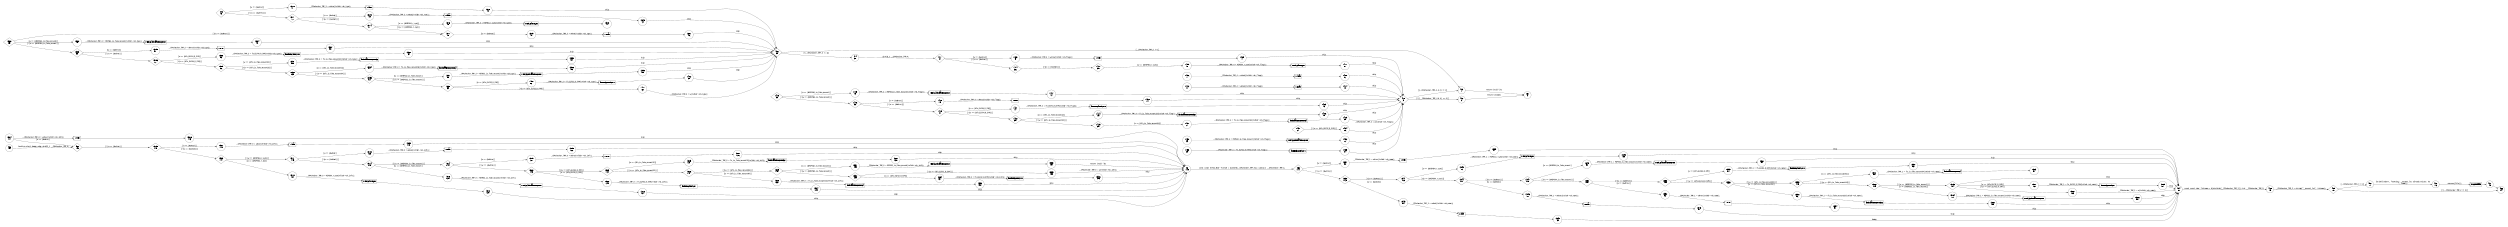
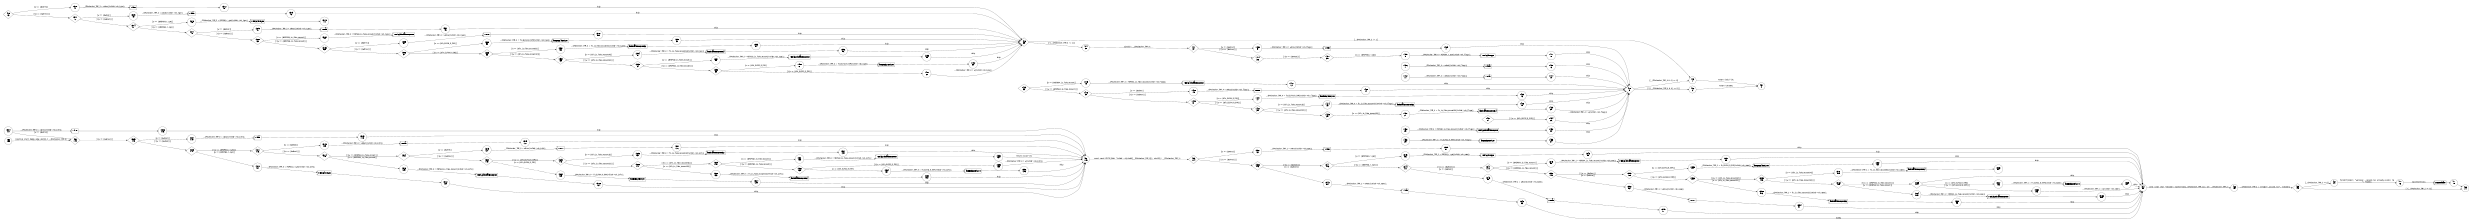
edge "1380 69" -> "1377 70": reversed
node "1384 48": removed
node "418 79": label "418 79" -> "468 79"
